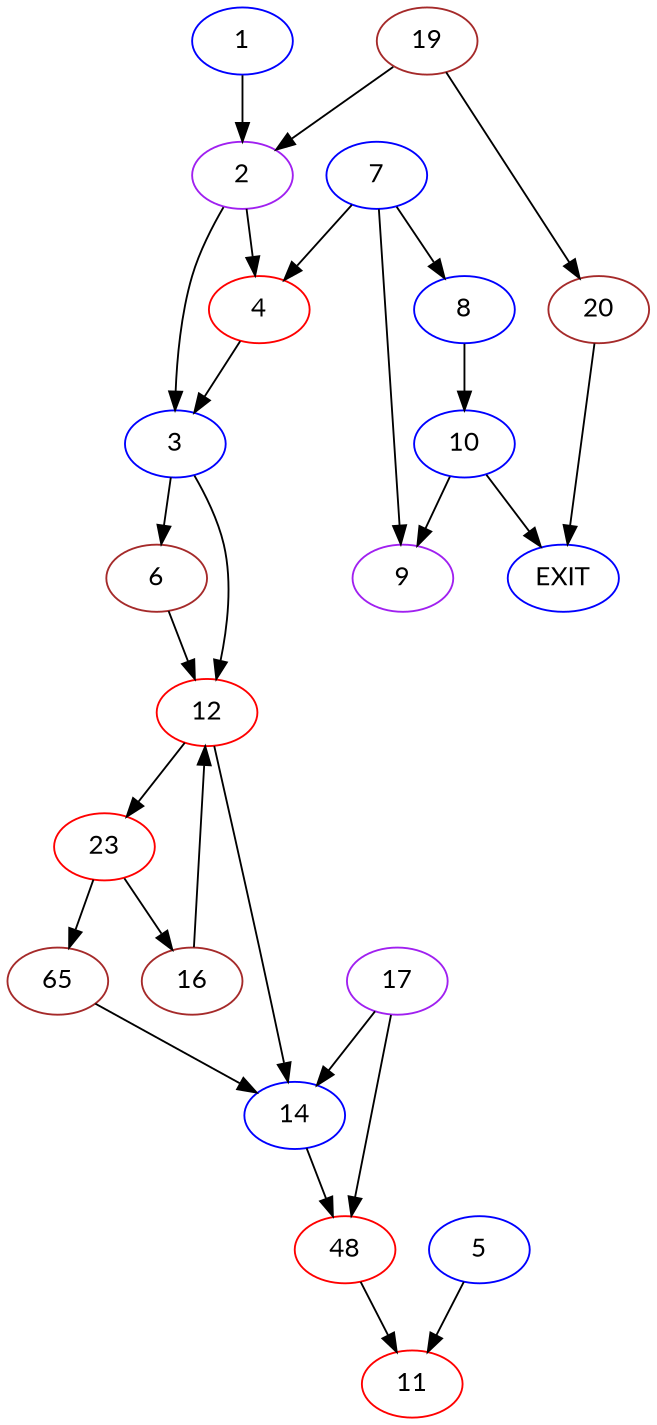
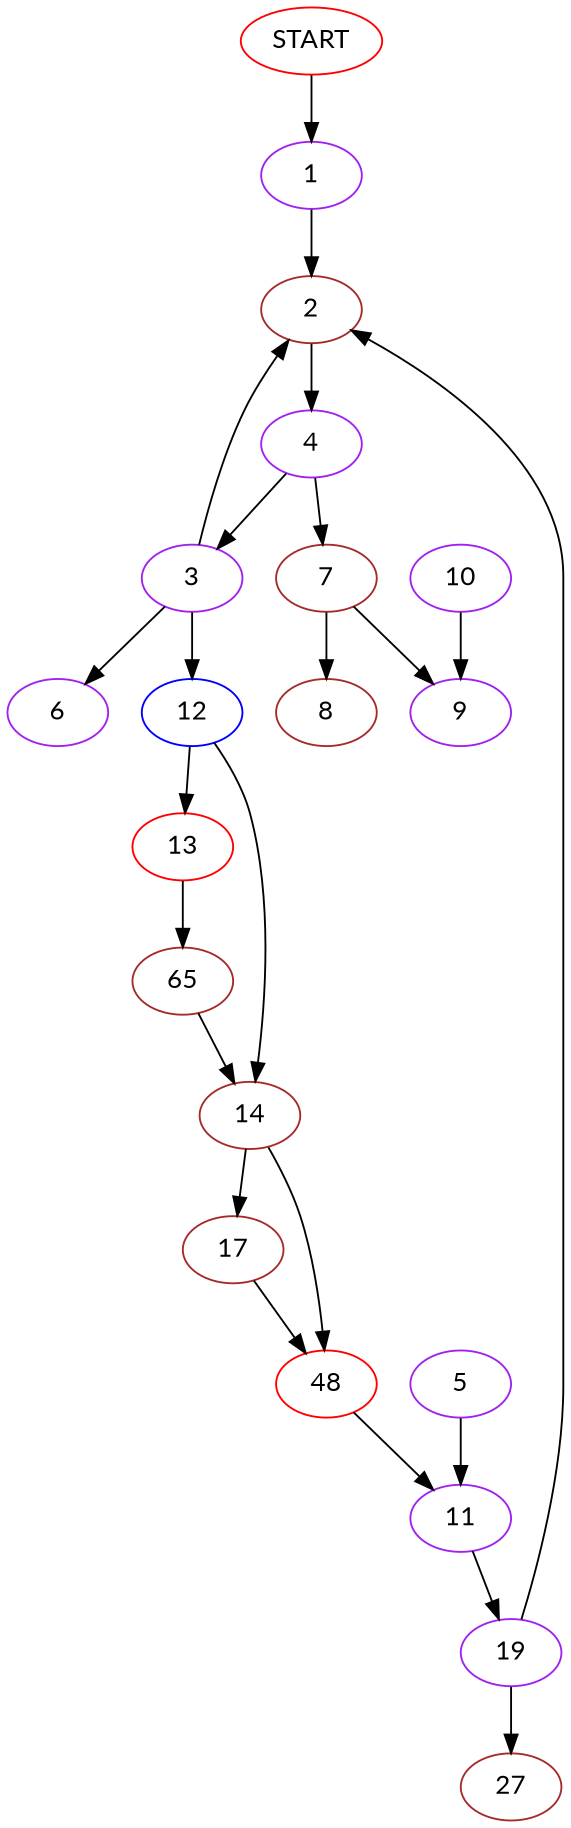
node "1": color blue -> purple
node "START": added
node "19": color brown -> purple
node "2": color purple -> brown
node "7": color blue -> brown
edge "7" -> "4": reversed
edge "2" -> "3": reversed
node "4": color red -> purple
node "8": color blue -> brown
node "20": label "20" -> "27"
edge "8" -> "10": removed
node "3": color blue -> purple
node "10": color blue -> purple
node "6": color brown -> purple
node "EXIT": removed
edge "6" -> "12": removed
node "12": color red -> blue
node "23": label "23" -> "13"
node "16": removed
node "17": color purple -> brown
edge "17" -> "14": reversed
node "14": color blue -> brown
node "5": color blue -> purple
node "11": color red -> purple
edge "11" -> "19": added
